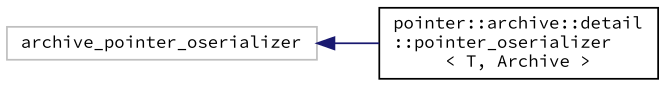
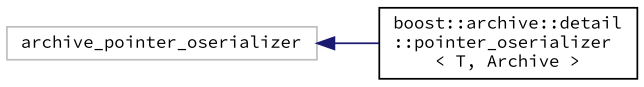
node "pointer::archive::detail ::pointer_oserializer < T, Archive >": label "pointer::archive::detail ::pointer_oserializer < T, Archive >" -> "boost::archive::detail ::pointer_oserializer < T, Archive >"
